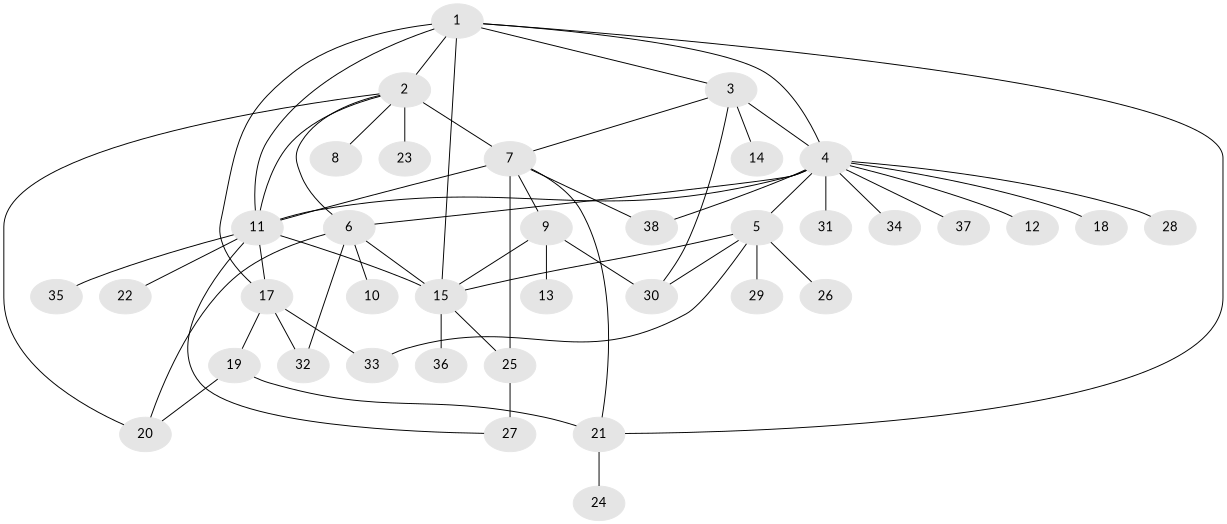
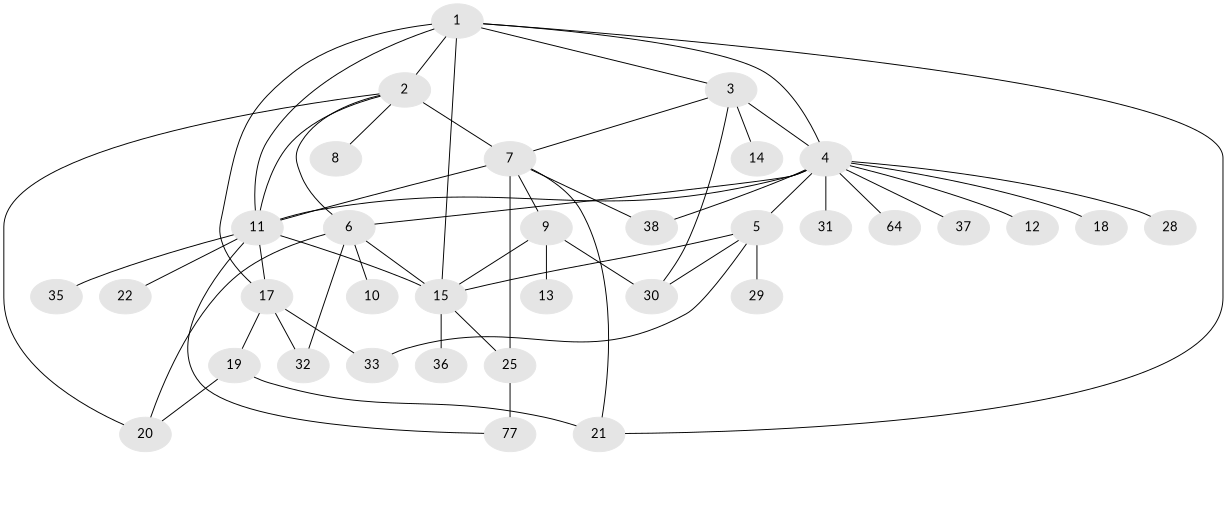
node "23": removed
node "34": label "34" -> "64"
node "26": removed
node "27": label "27" -> "77"
node "24": removed
